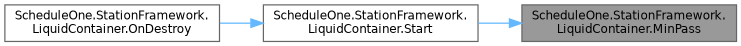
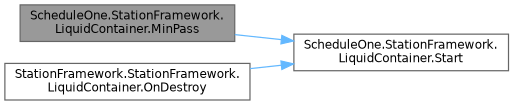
node "ScheduleOne.StationFramework. LiquidContainer.OnDestroy": label "ScheduleOne.StationFramework. LiquidContainer.OnDestroy" -> "StationFramework.StationFramework. LiquidContainer.OnDestroy"
edge "ScheduleOne.StationFramework. LiquidContainer.Start" -> "ScheduleOne.StationFramework. LiquidContainer.MinPass": reversed
